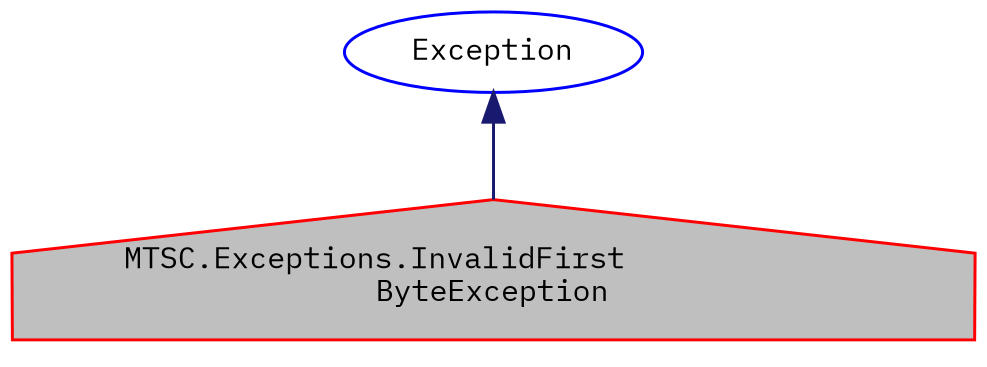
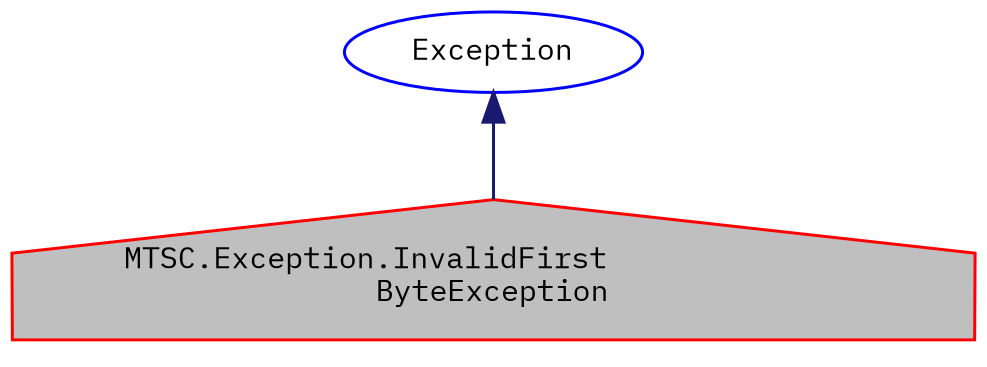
node "MTSC.Exceptions.InvalidFirst ByteException": label "MTSC.Exceptions.InvalidFirst ByteException" -> "MTSC.Exception.InvalidFirst ByteException"
